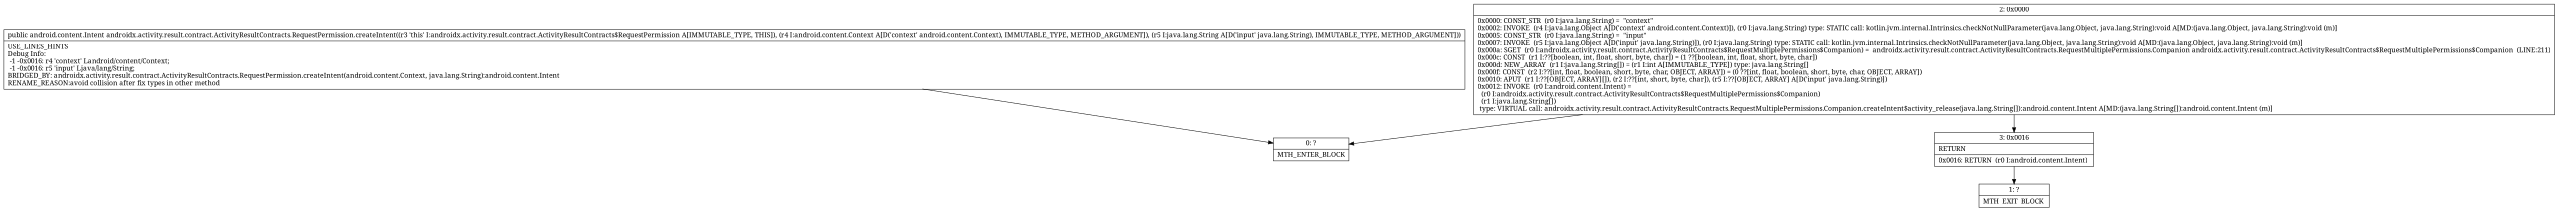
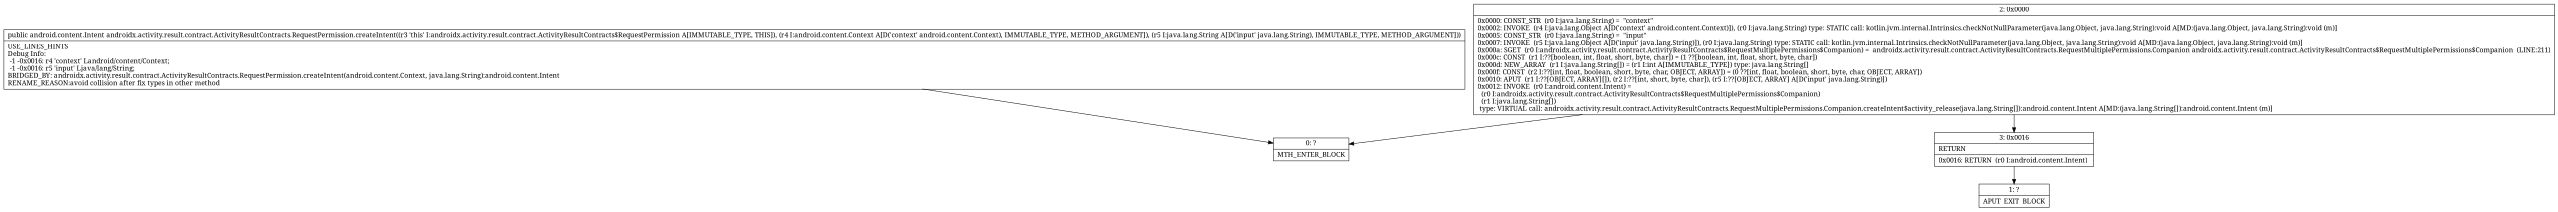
node "1: ?": text "MTH_EXIT_BLOCK" -> "APUT_EXIT_BLOCK"
